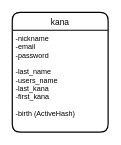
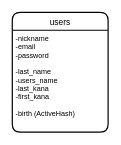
node "kana": label "kana" -> "users"
